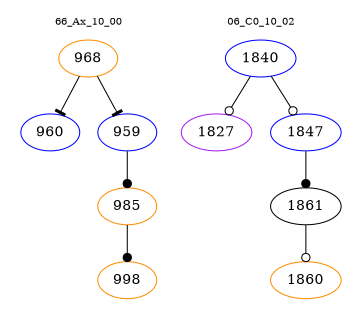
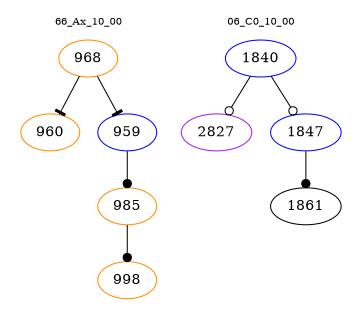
cluster "06_C0_10_02": label "06_C0_10_02" -> "06_C0_10_00"
node "960": color blue -> darkorange
node "1827": label "1827" -> "2827"
node "1860": removed
